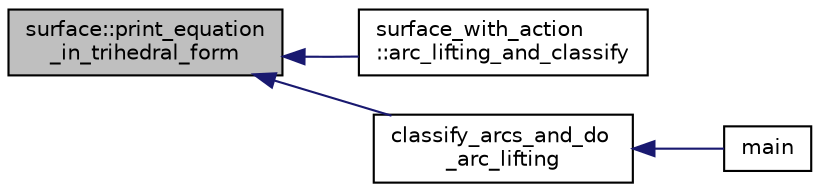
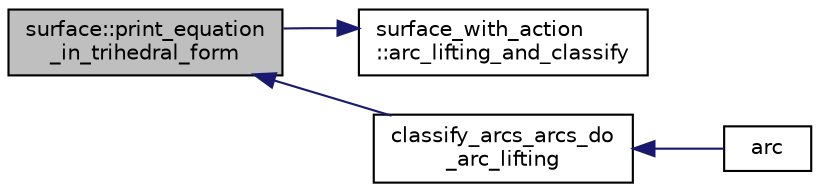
edge "surface_with_action ::arc_lifting_and_classify" -> "surface::print_equation _in_trihedral_form": reversed
node "classify_arcs_and_do _arc_lifting": label "classify_arcs_and_do _arc_lifting" -> "classify_arcs_arcs_do _arc_lifting"
node "main": label "main" -> "arc"
